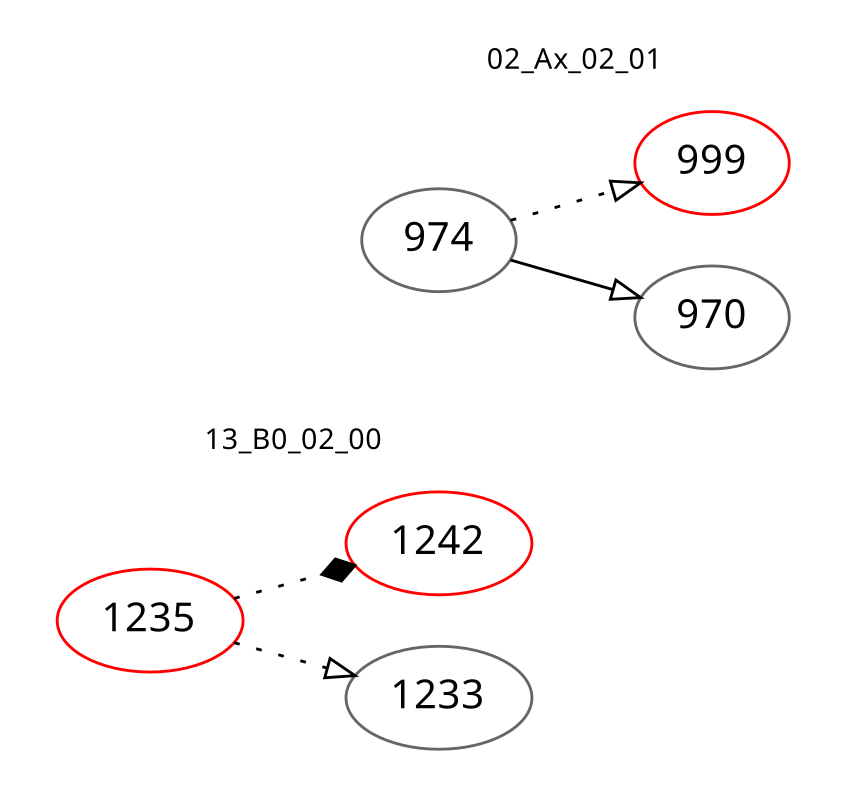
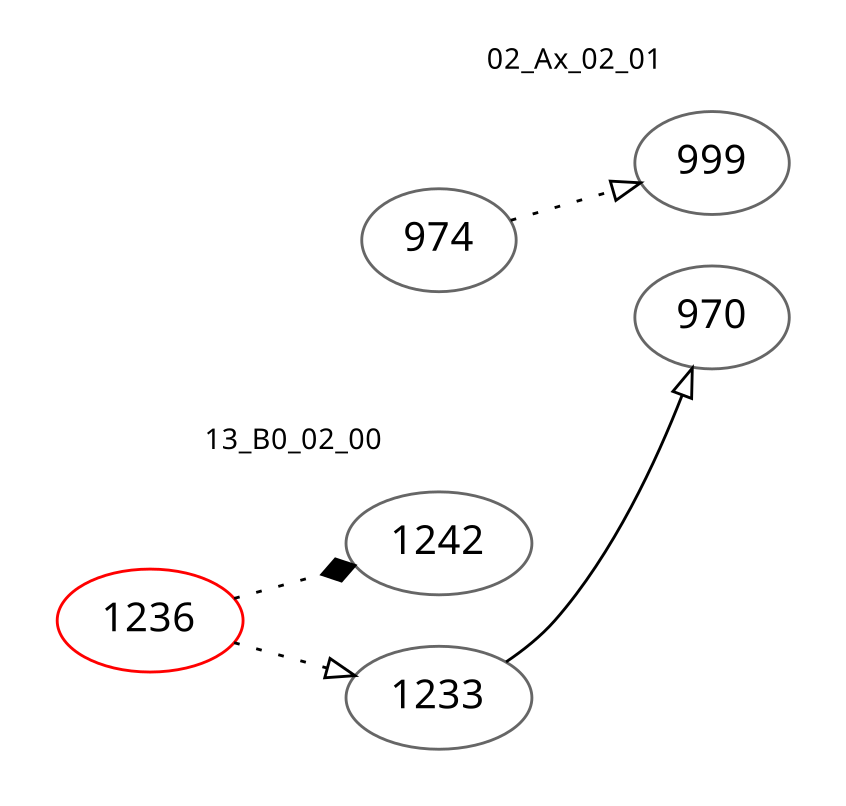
node "999": color red -> gray40
edge "974" -> "970": now "1233" -> "970"
node "1242": color red -> gray40
node "1235": label "1235" -> "1236"
